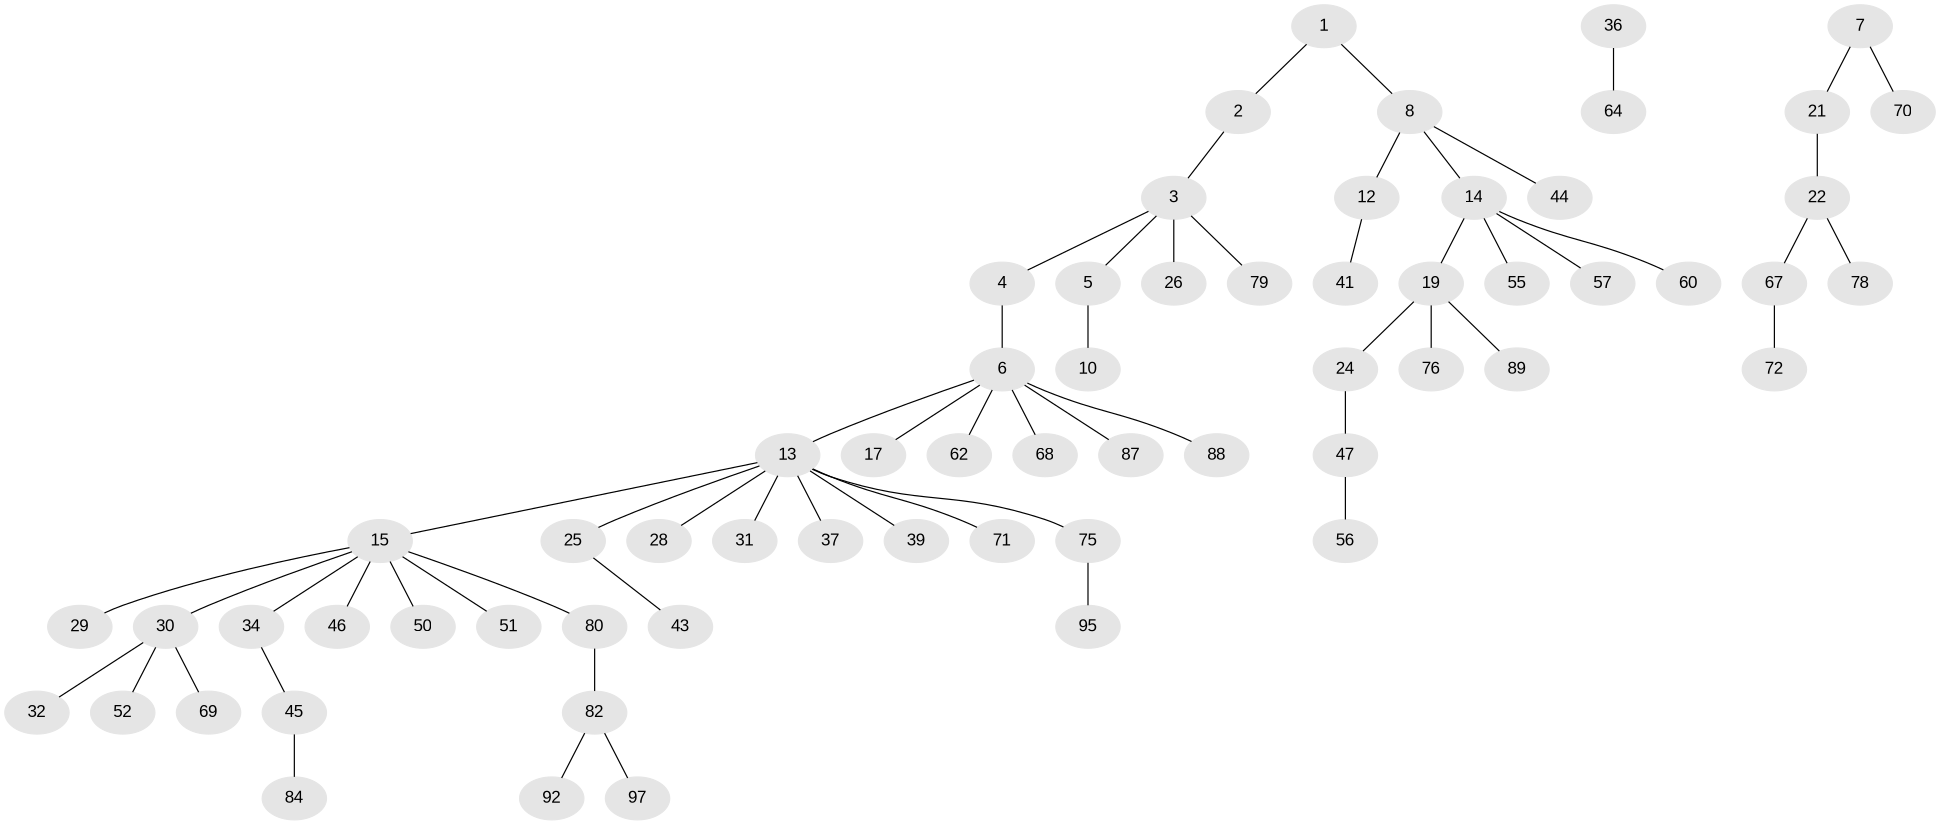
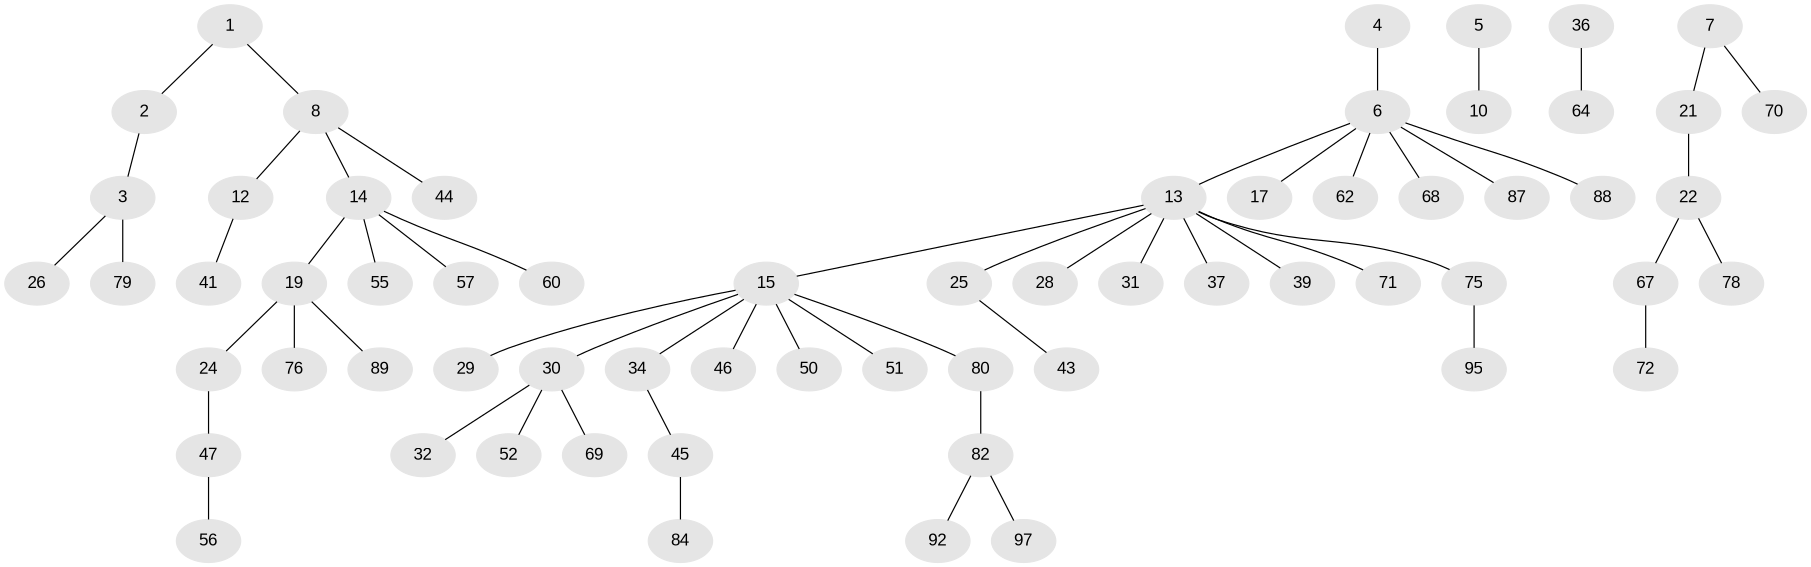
edge "3" -- "4": removed
edge "3" -- "5": removed
